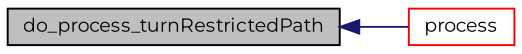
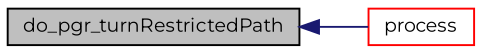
node "do_process_turnRestrictedPath": label "do_process_turnRestrictedPath" -> "do_pgr_turnRestrictedPath"
